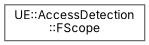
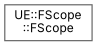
node "UE::AccessDetection ::FScope": label "UE::AccessDetection ::FScope" -> "UE::FScope ::FScope"
